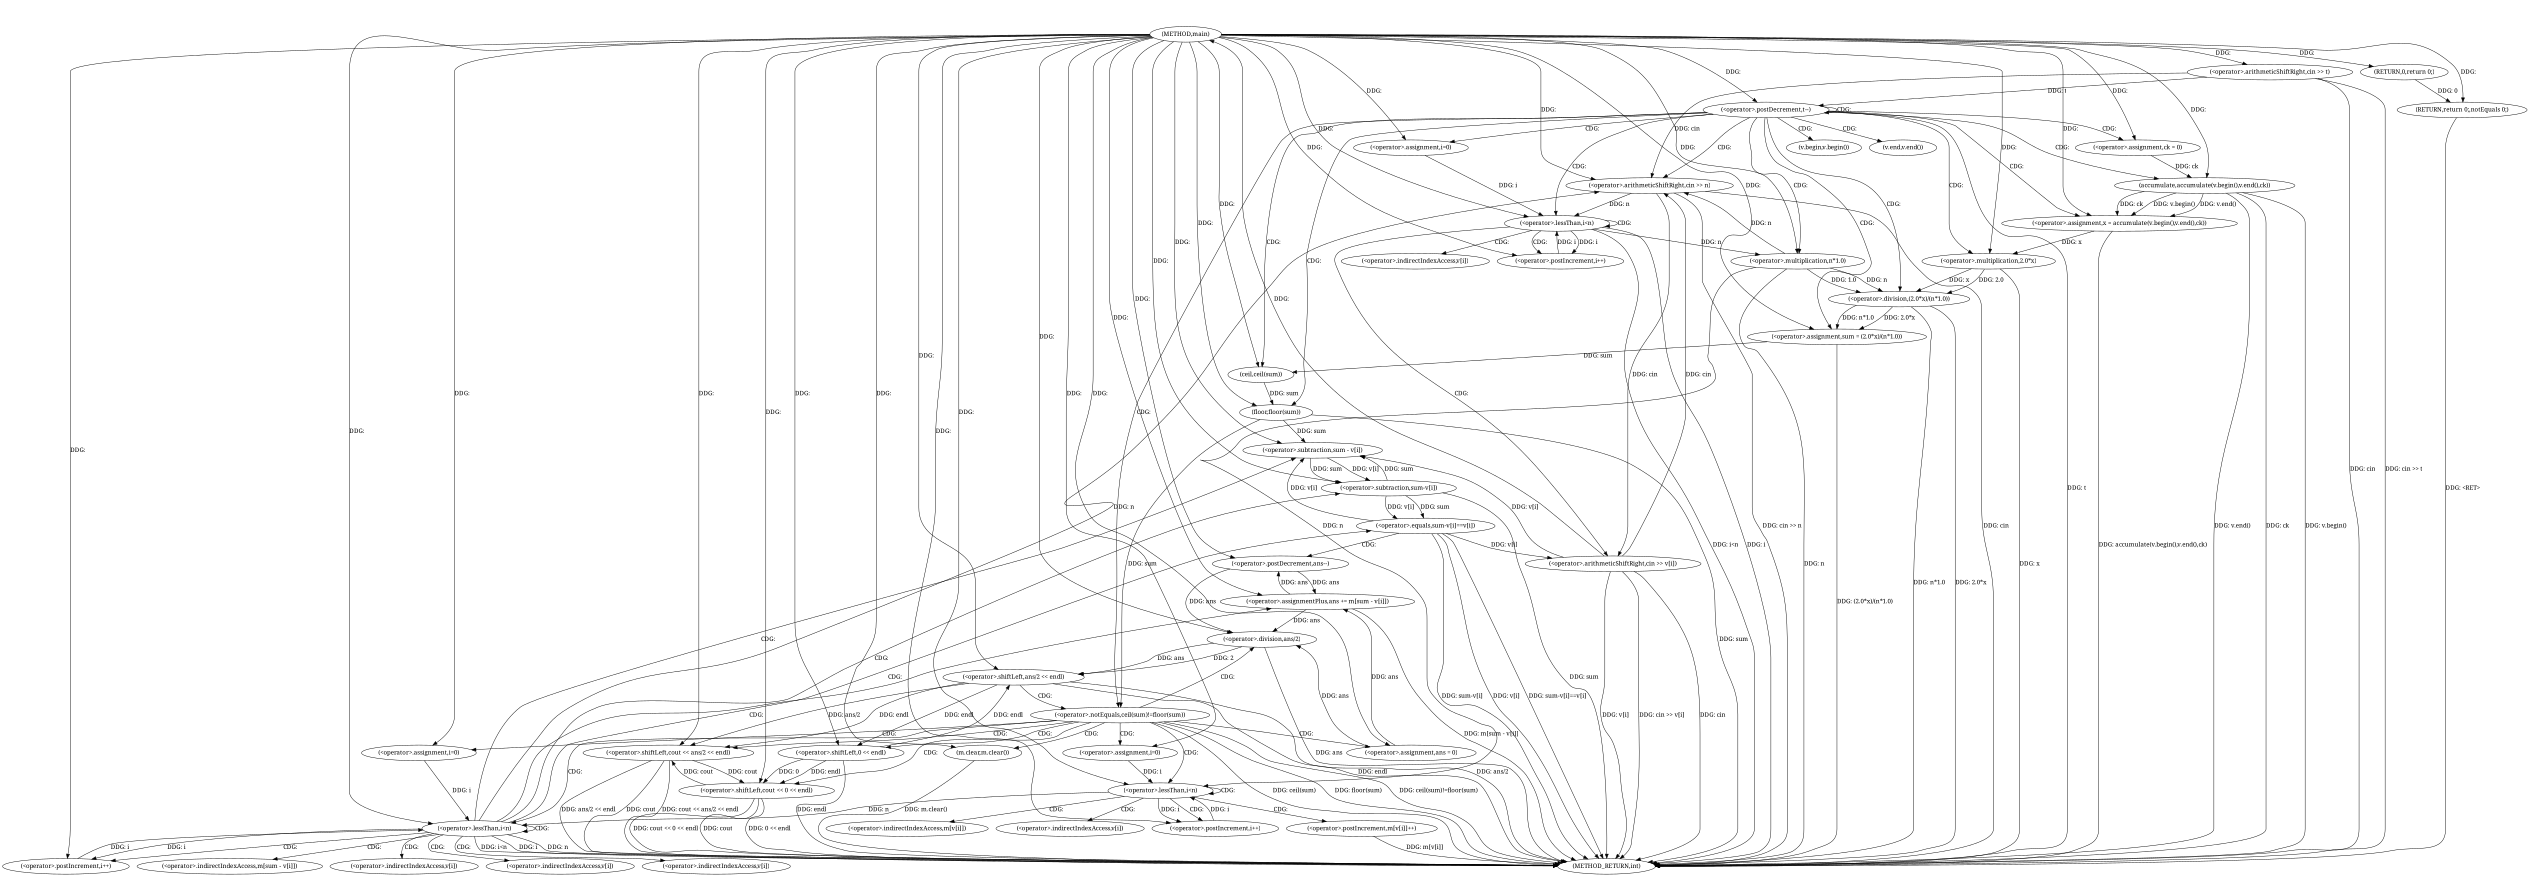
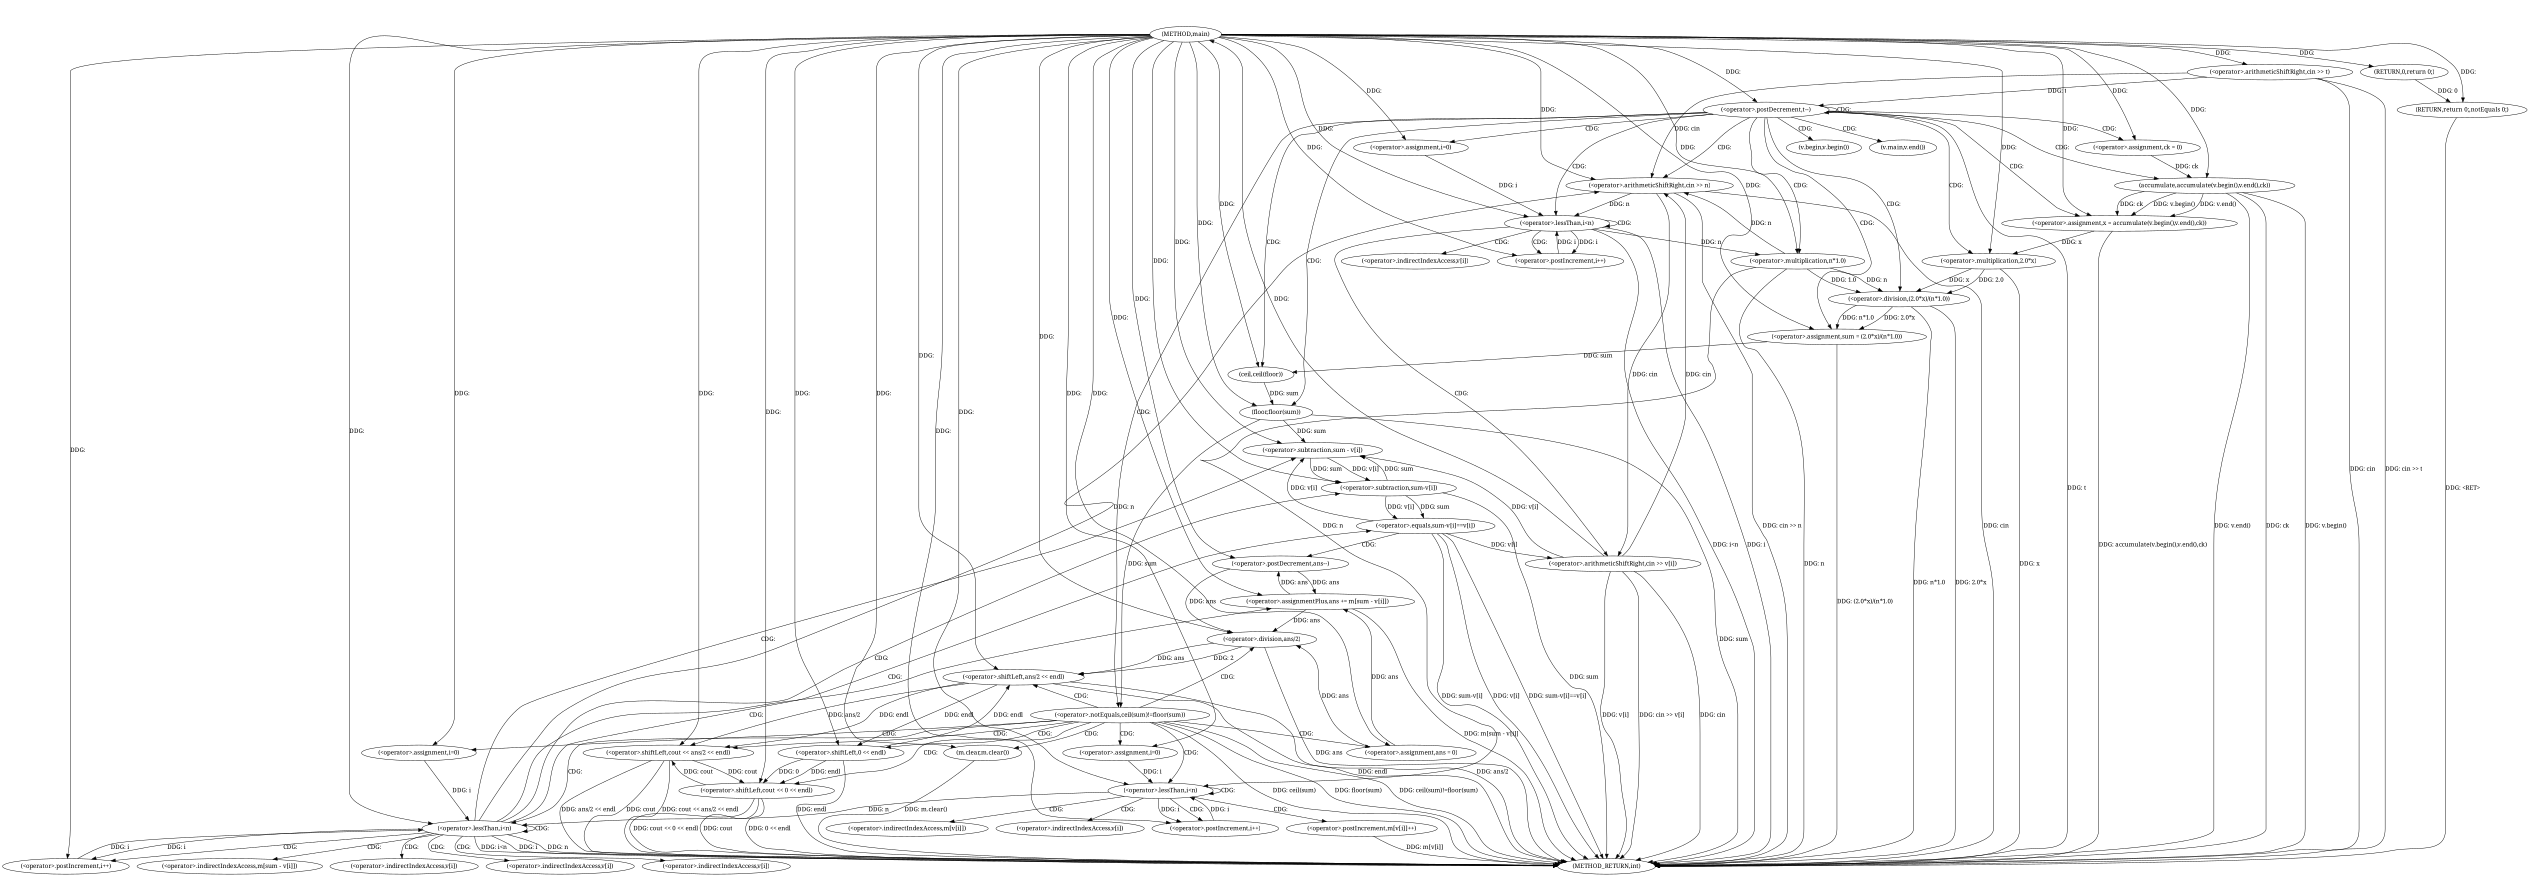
node "(v.end,v.end())": label "(v.end,v.end())" -> "(v.main,v.end())"
node "(ceil,ceil(sum))": label "(ceil,ceil(sum))" -> "(ceil,ceil(floor))"
edge "(<operator>.shiftLeft,ans/2 << endl)" -> "(<operator>.notEquals,ceil(sum)!=floor(sum))": reversed
